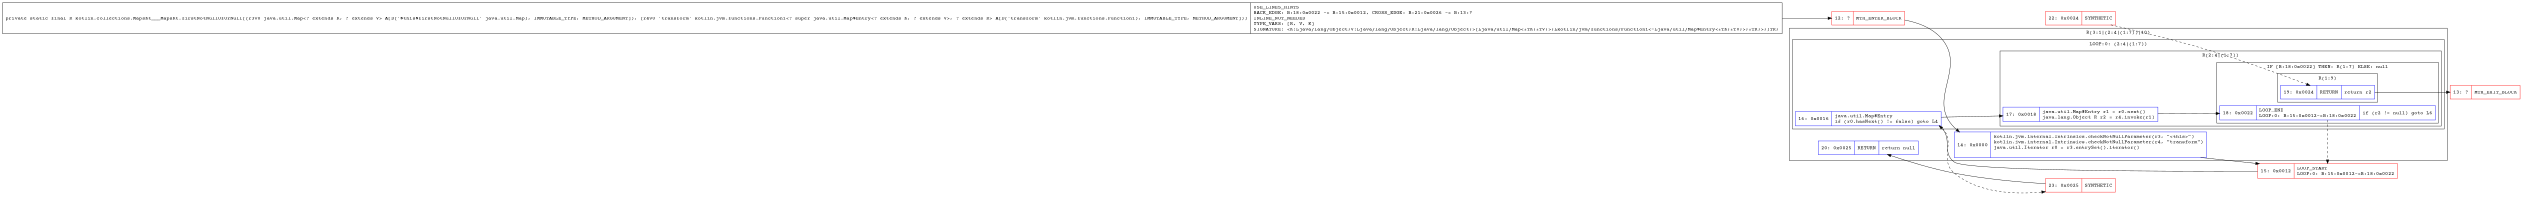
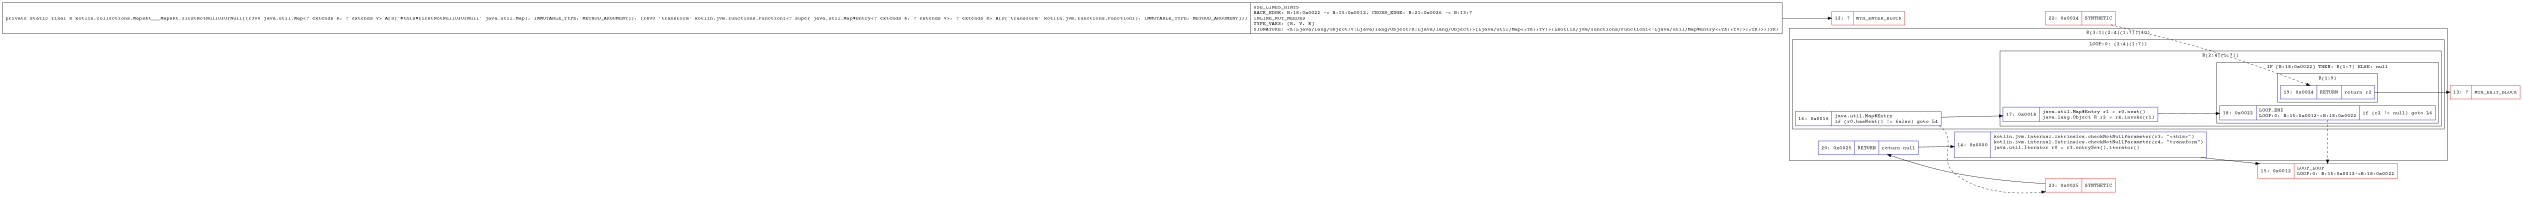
edge "12: ?" -> "14: 0x0000": now "20: 0x0025" -> "14: 0x0000"
node "15: 0x0012": text "LOOP_START" -> "LOOP_LOOP"
edge "15: 0x0012" -> "16: 0x0016": removed
